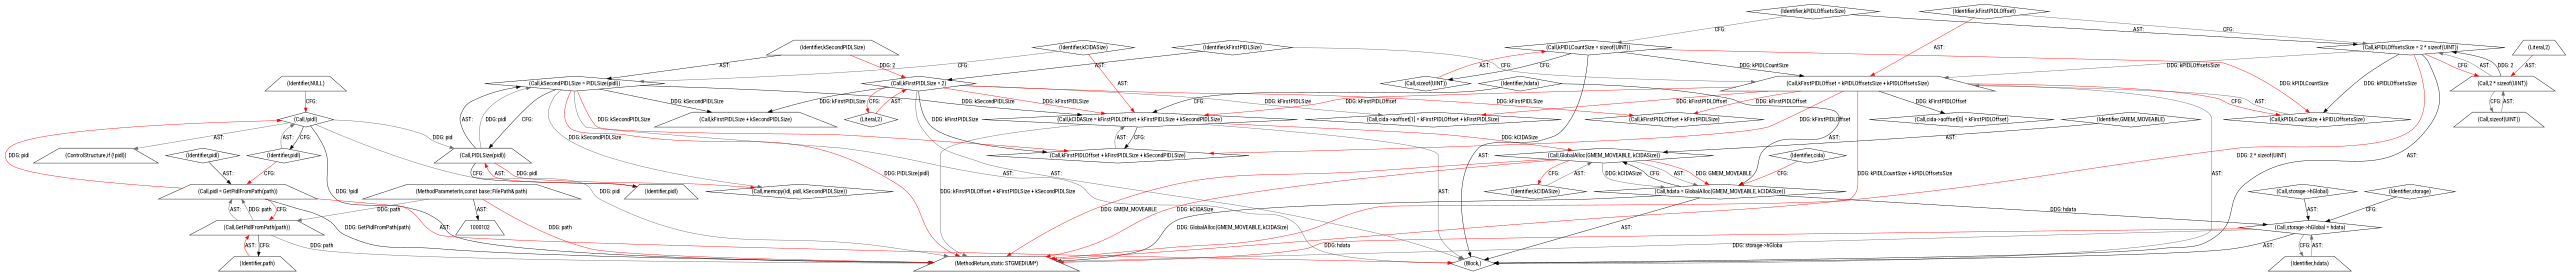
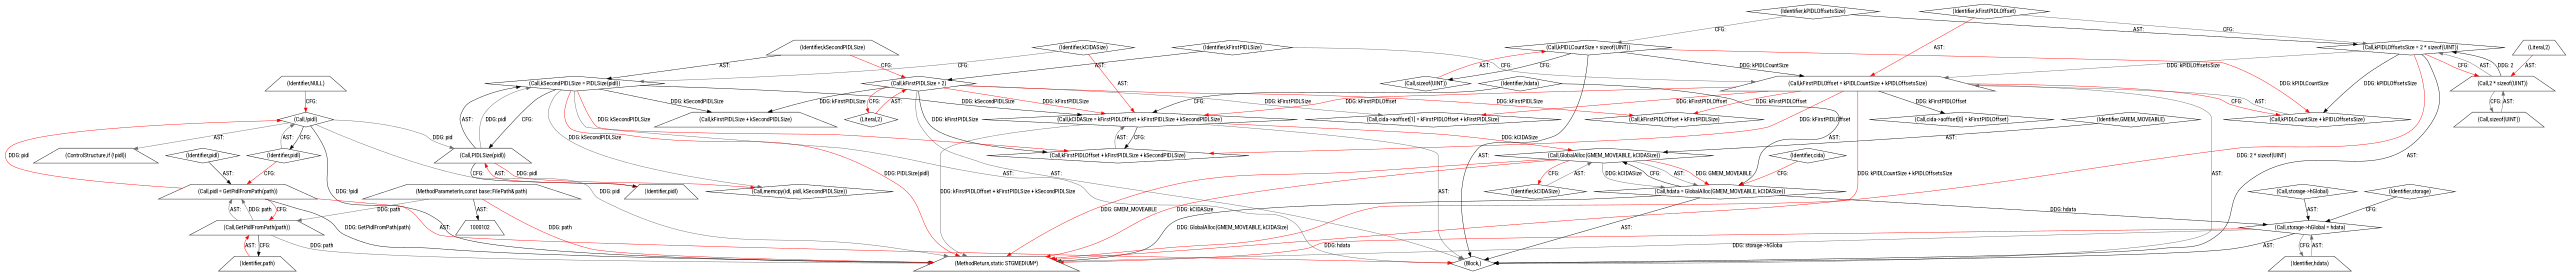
edge "(Identifier,kSecondPIDLSize)" -> "(Call,kFirstPIDLSize = 2)": label "DDG: 2" -> "CFG: "
node "(Call,kFirstPIDLOffset = kPIDLOffsetsSize + kPIDLOffsetsSize)": label "(Call,kFirstPIDLOffset = kPIDLOffsetsSize + kPIDLOffsetsSize)" -> "(Call,kFirstPIDLOffset = kPIDLCountSize + kPIDLOffsetsSize)"
